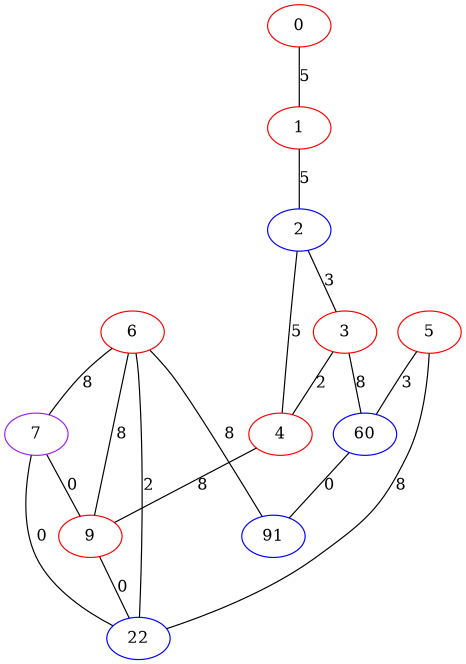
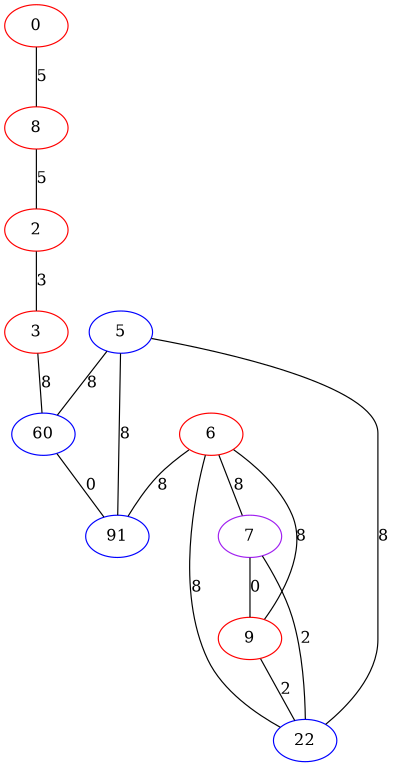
node "1": label "1" -> "8"
node "2": color blue -> red
node "5": color red -> blue
edge "5" -- "60": label "3" -> "8"
edge "5" -- "91": added, label "8"
node "4": removed
edge "6" -- "22": label "2" -> "8"
edge "7" -- "22": label "0" -> "2"
edge "9" -- "22": label "0" -> "2"
